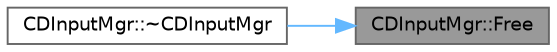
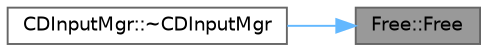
node "CDInputMgr::Free": label "CDInputMgr::Free" -> "Free::Free"
